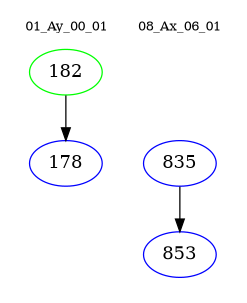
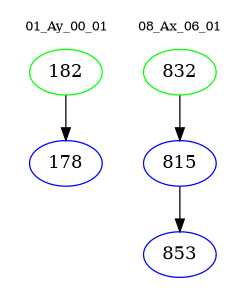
node "832": added
node "835": label "835" -> "815"
